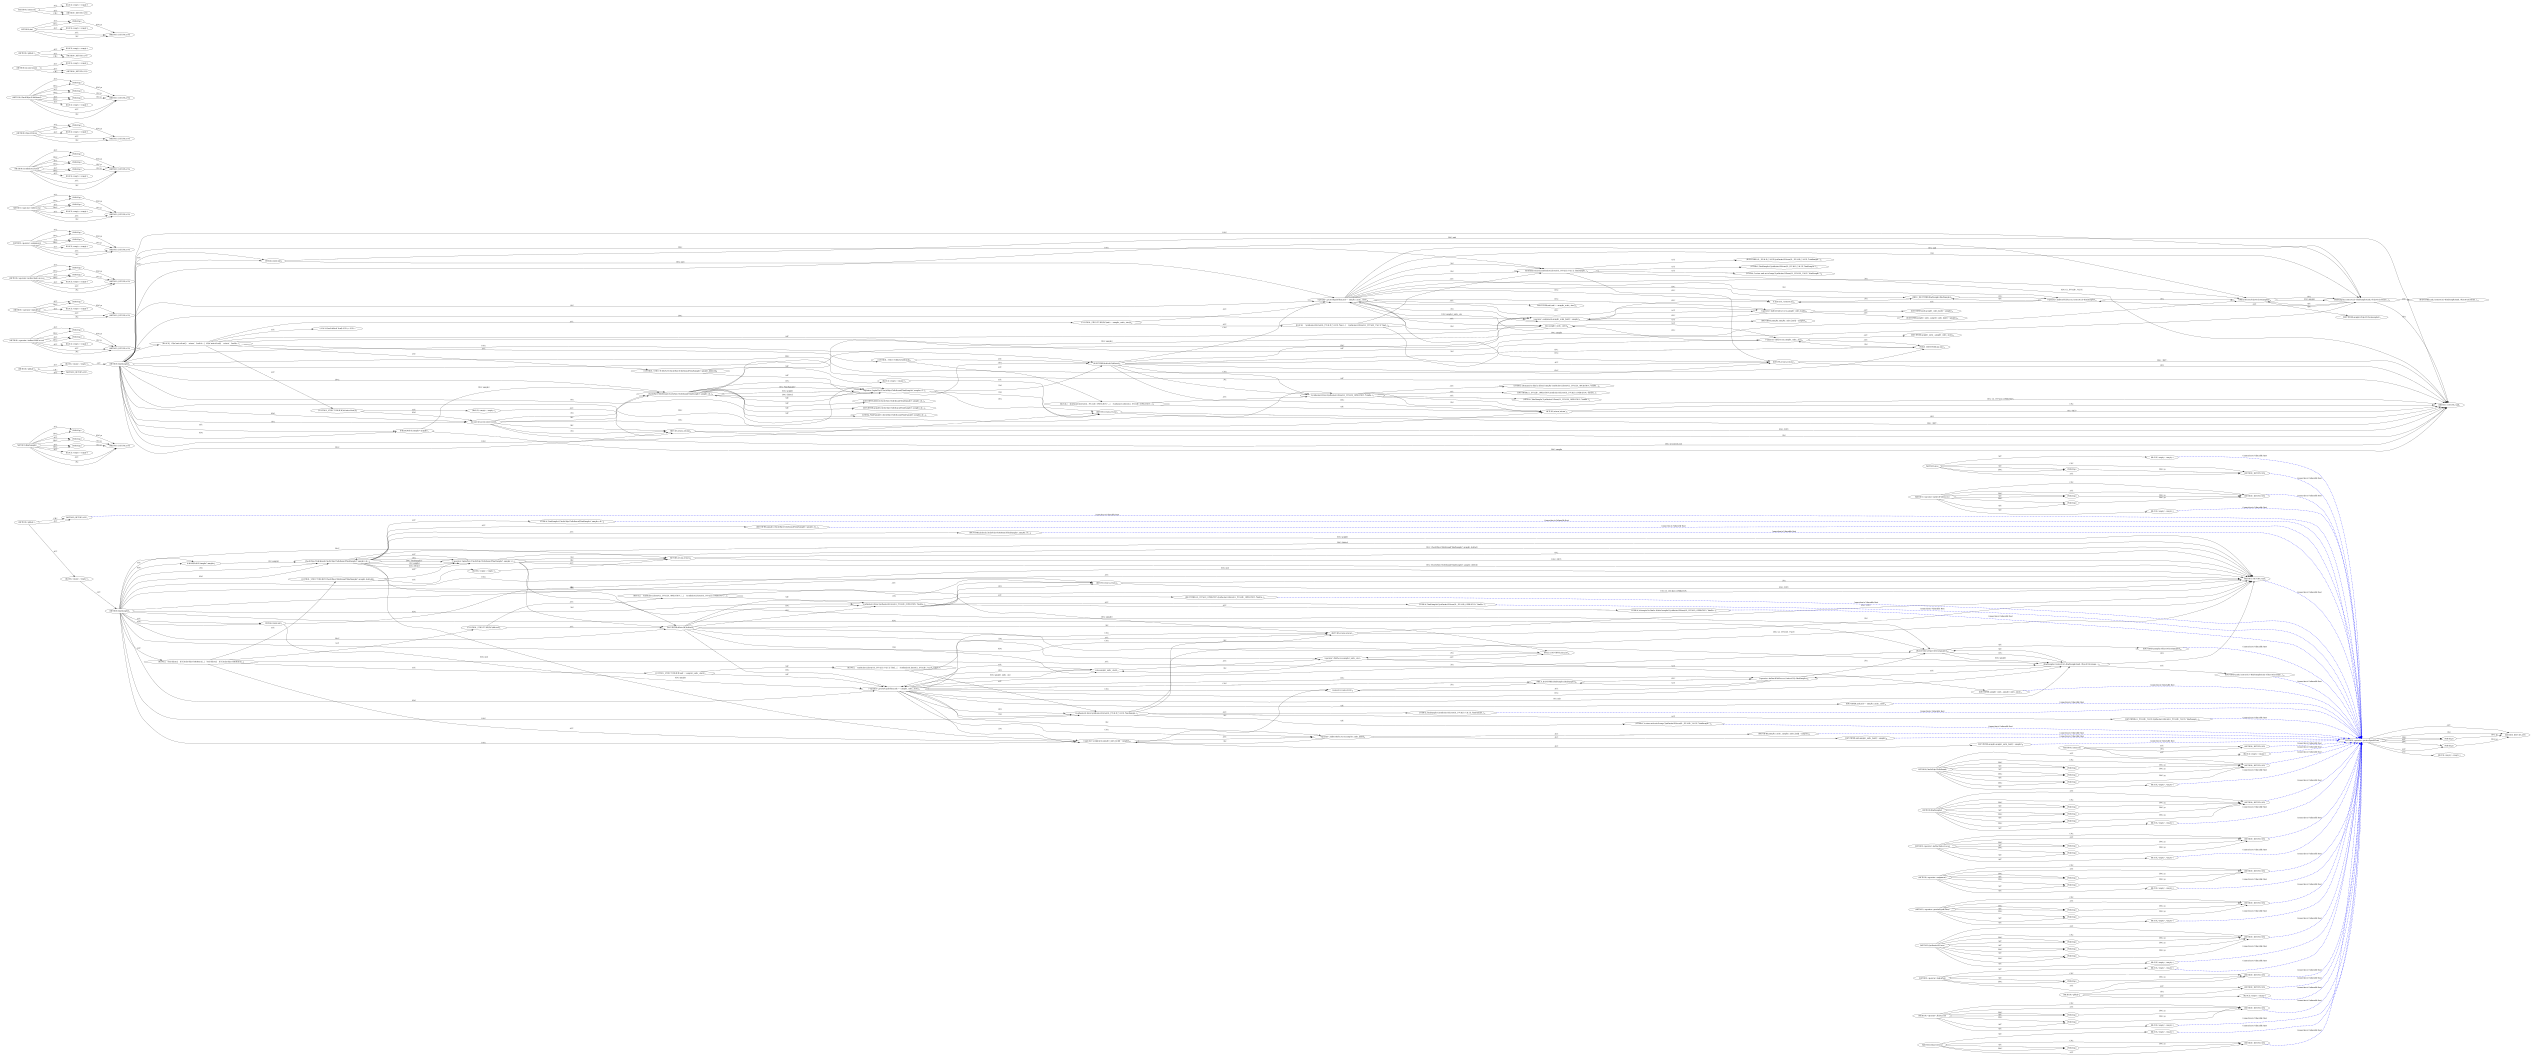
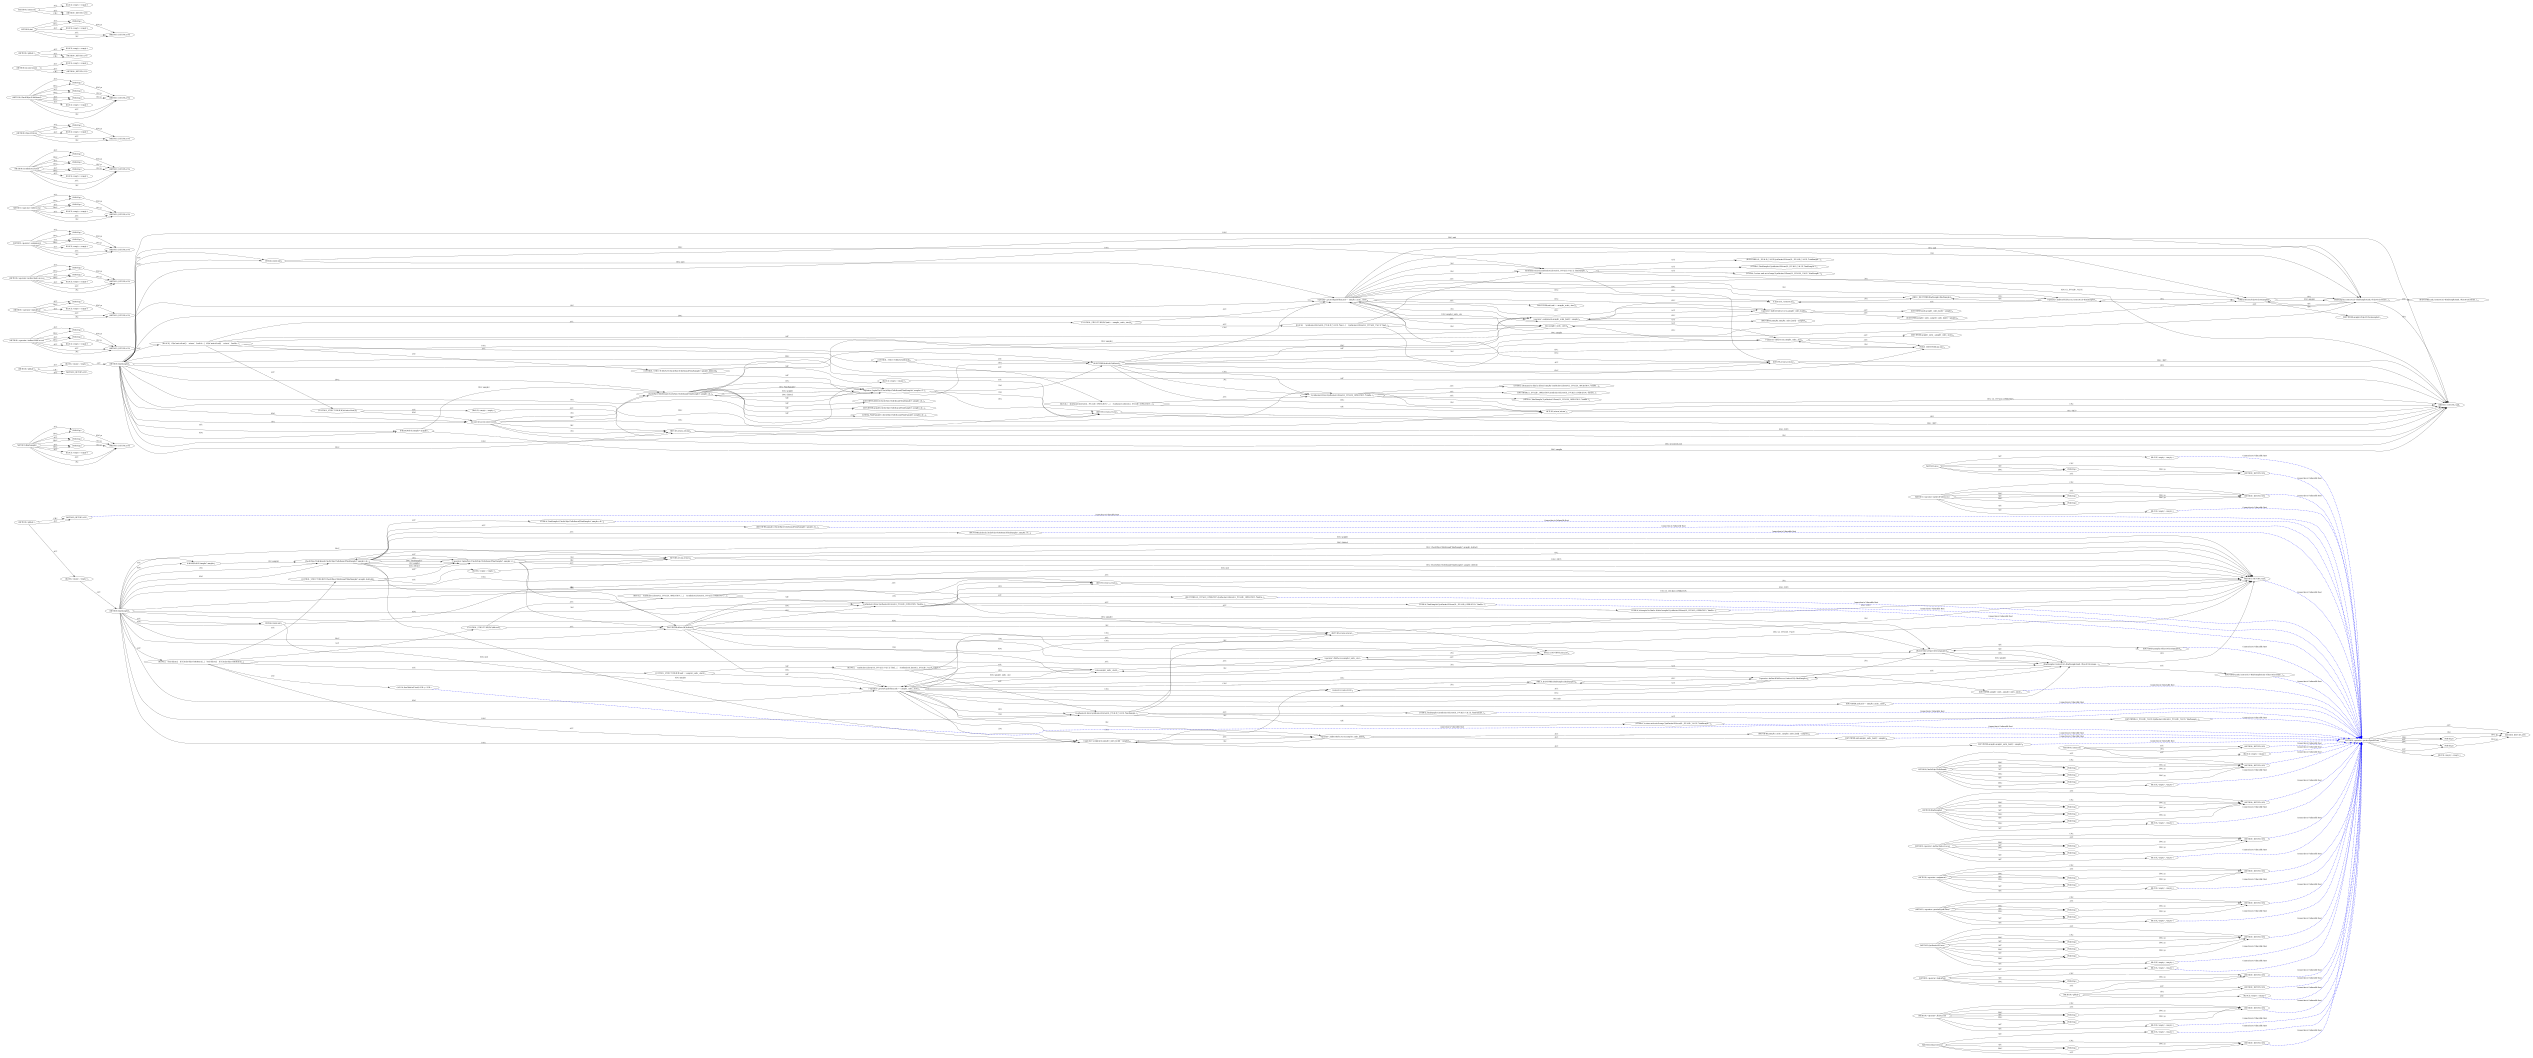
node "<(LOCAL,bool deleted: bool)<SUB>5</SUB>>": removed
node "<(LOCAL,bool deleted: bool)<SUB>3</SUB>>": added
